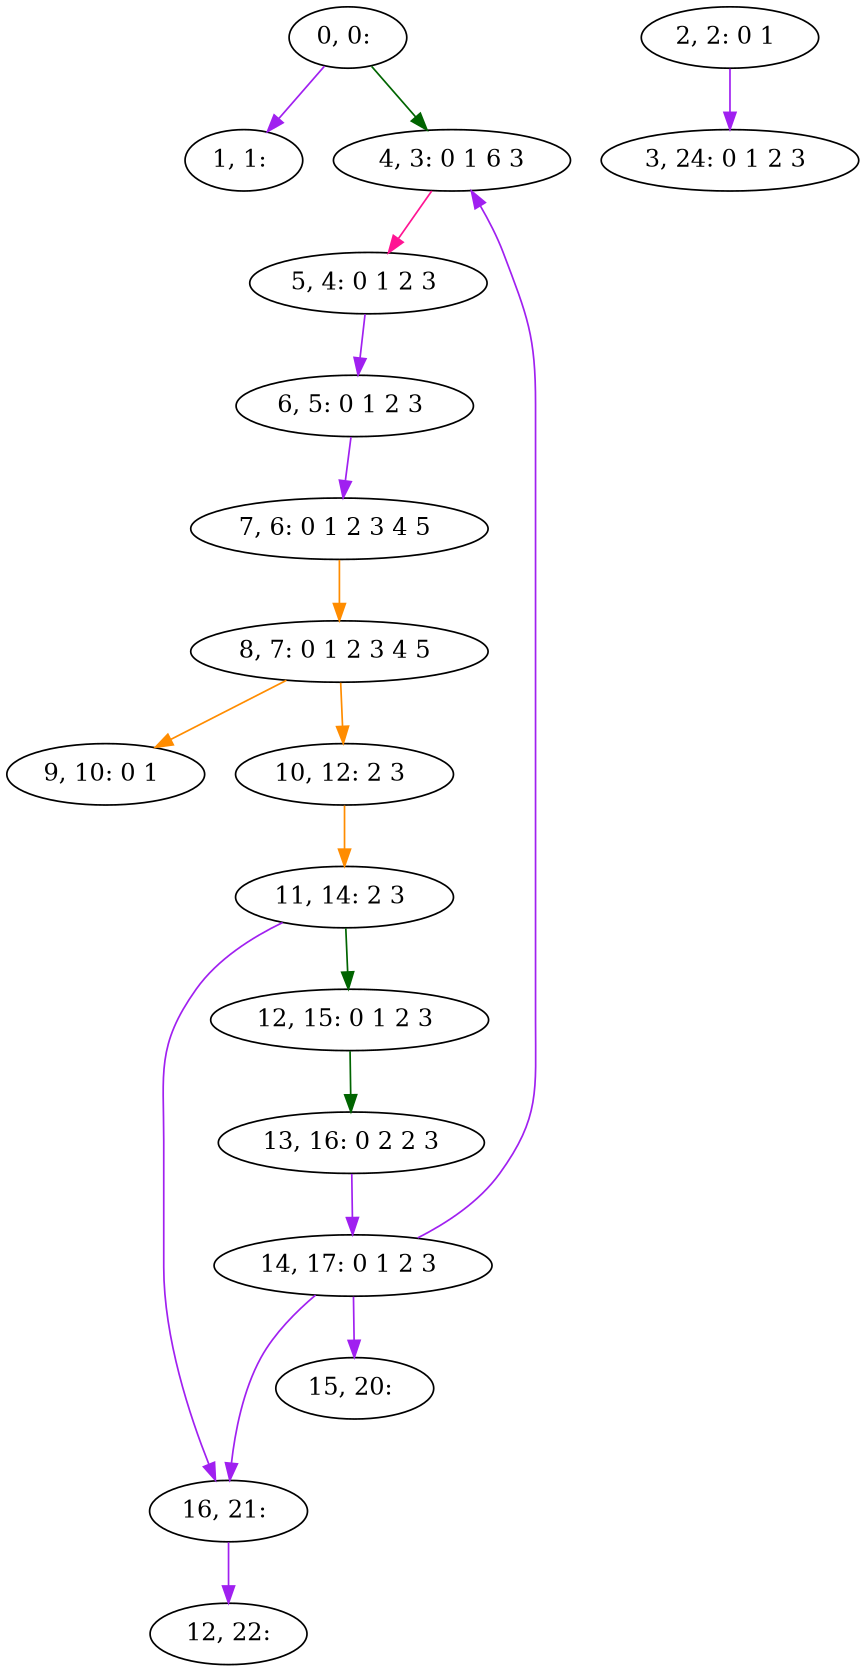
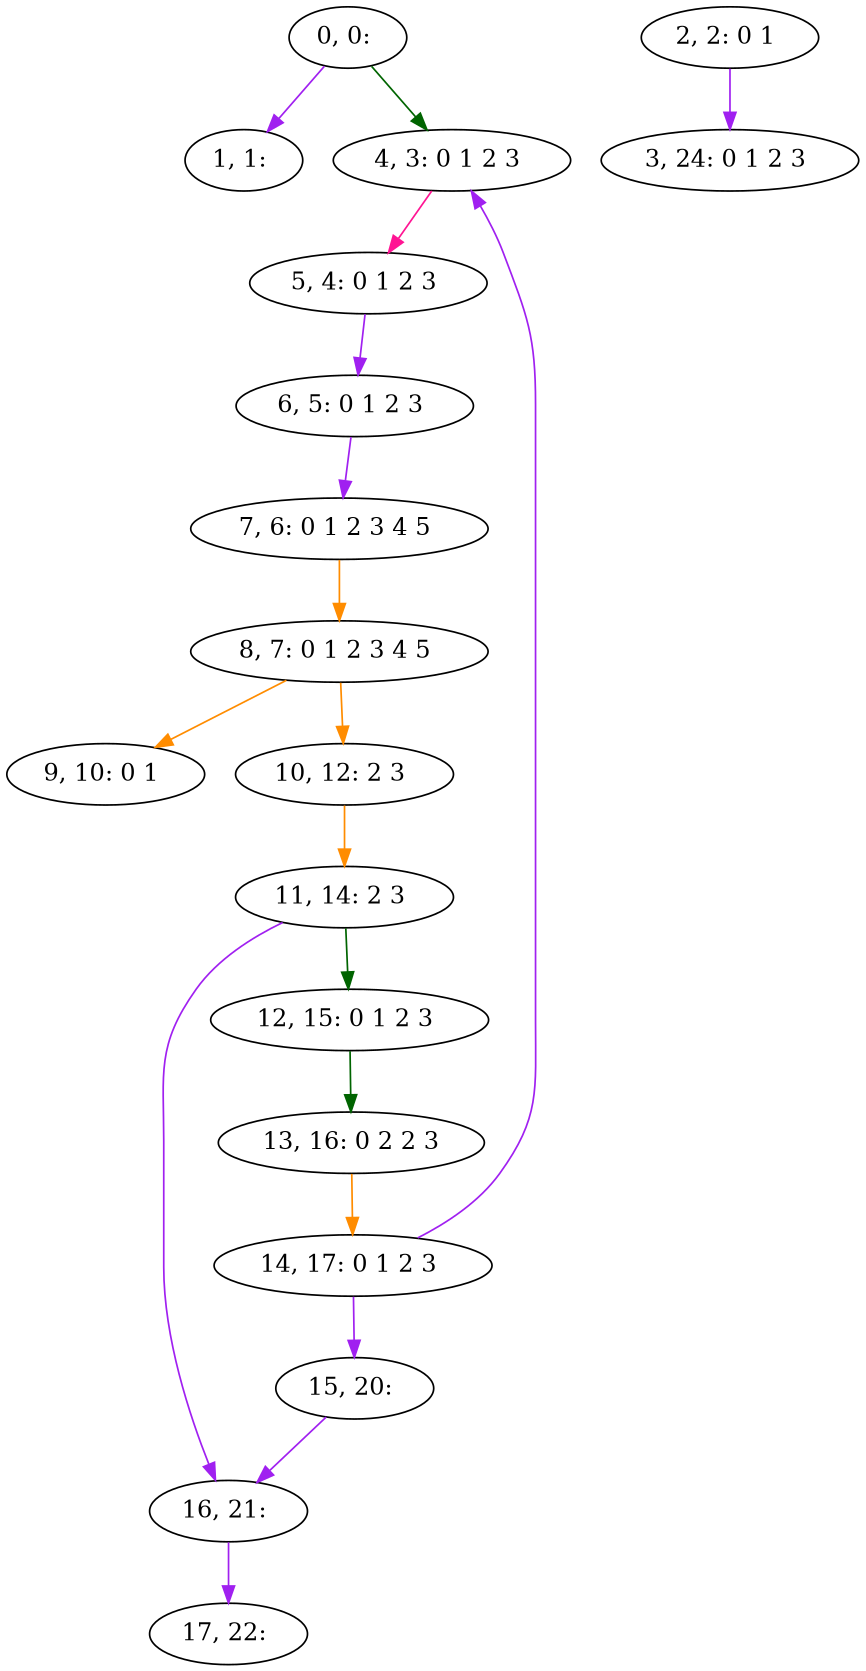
node "4, 3: 0 1 6 3": label "4, 3: 0 1 6 3" -> "4, 3: 0 1 2 3"
edge "13, 16: 0 2 2 3" -> "14, 17: 0 1 2 3": color purple -> darkorange
edge "14, 17: 0 1 2 3" -> "16, 21:": now "15, 20:" -> "16, 21:"
node "12, 22:": label "12, 22:" -> "17, 22:"
